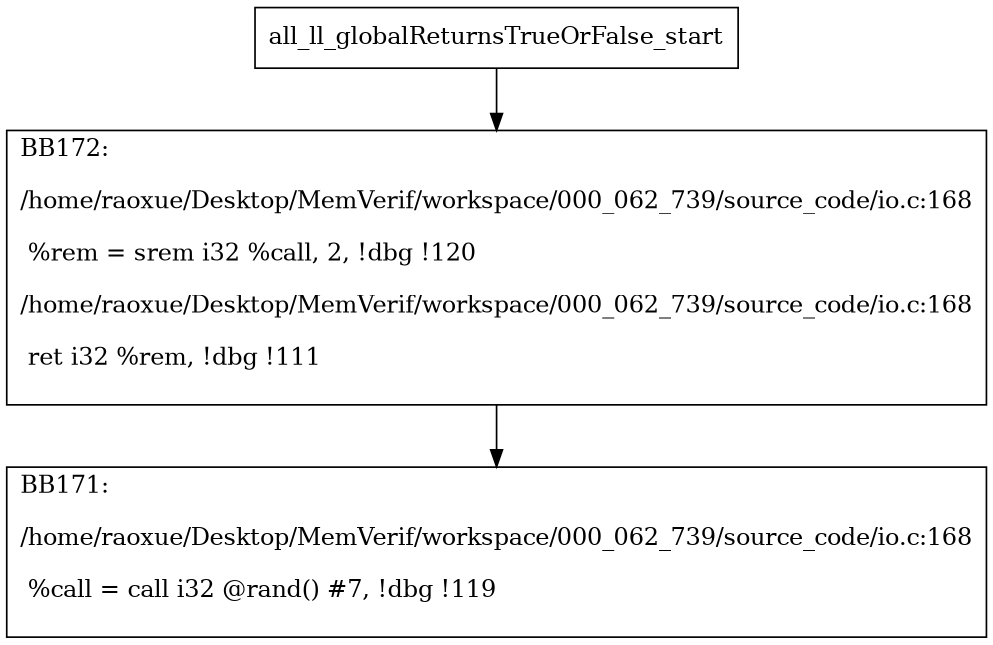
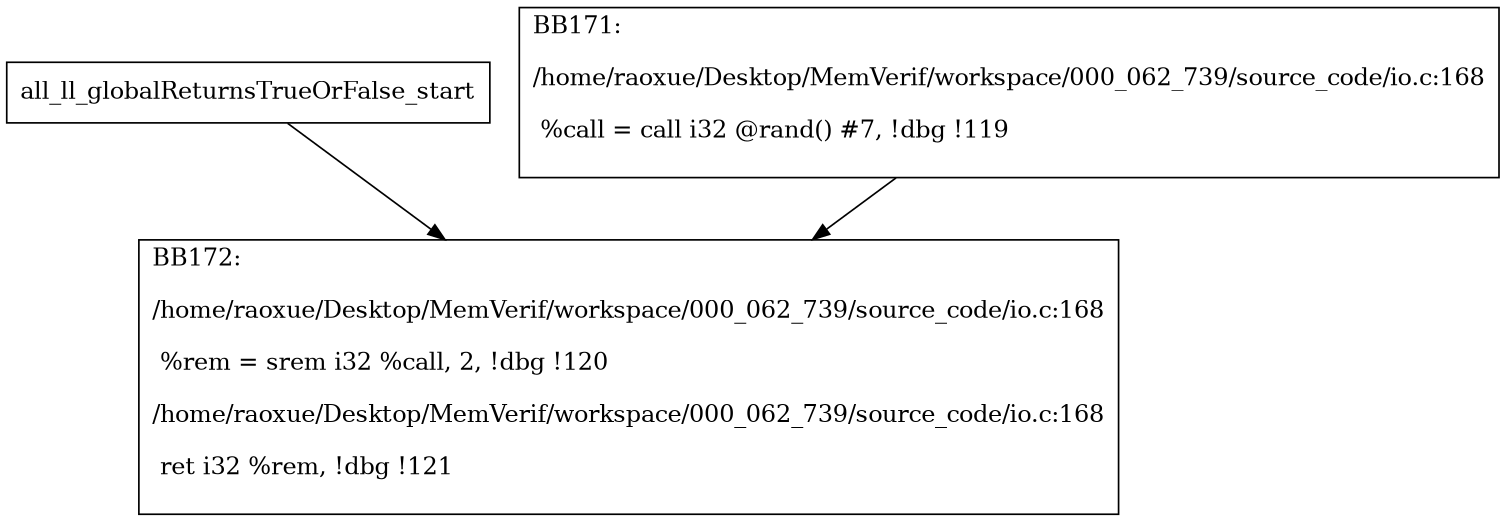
node "BB172:": text "ret i32 %rem, !dbg !111" -> "ret i32 %rem, !dbg !121"
edge "BB172:" -> "BB171:": reversed
